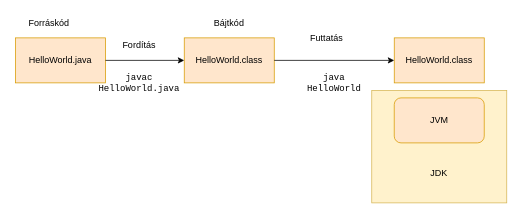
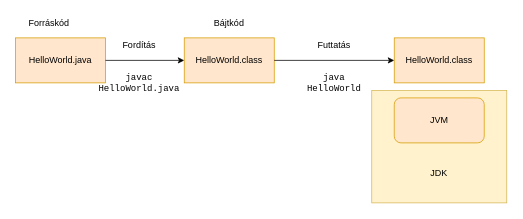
node "Futtatás": moved (327, 38) -> (334, 45)
